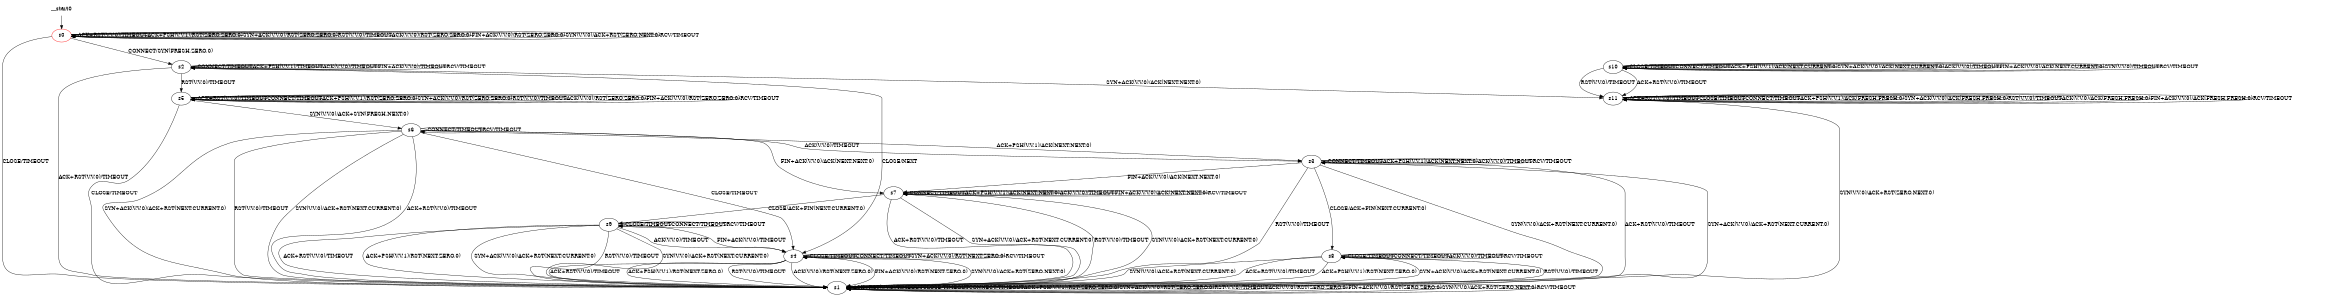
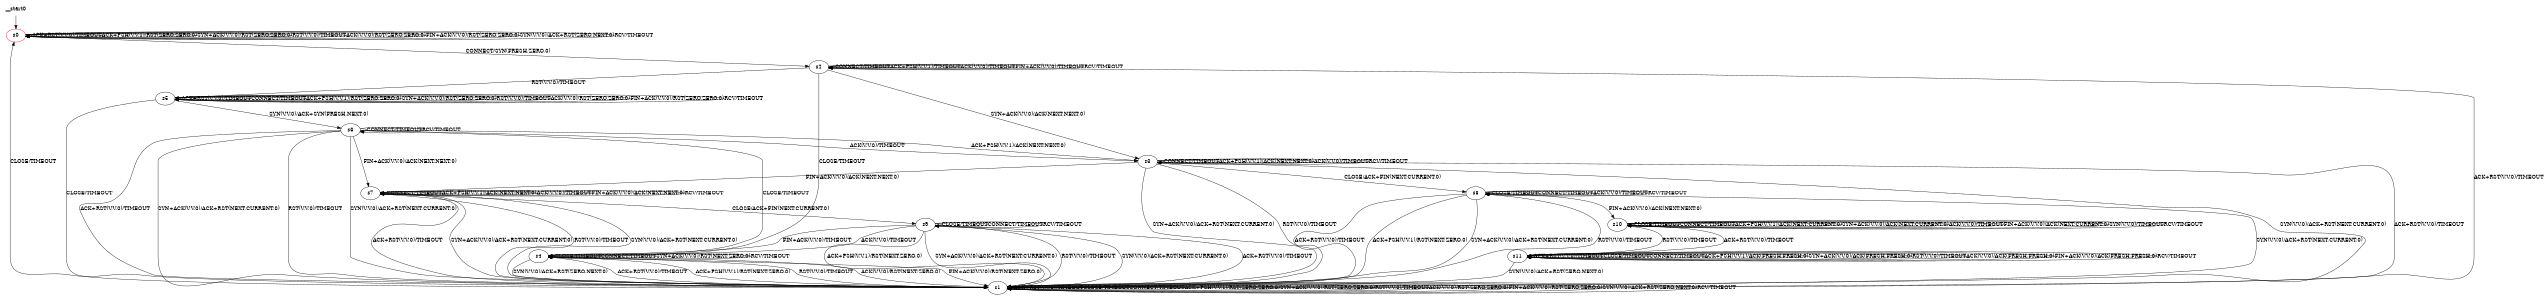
edge "s2" -> "s11": now "s2" -> "s3"
edge "s2" -> "s4": label "CLOSE/NEXT" -> "CLOSE/TIMEOUT"
edge "s8" -> "s10": added, label "FIN+ACK(V,V,0)/ACK(NEXT,NEXT,0)"
edge "s0" -> "s1": reversed
